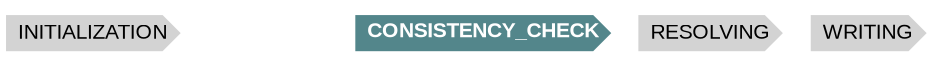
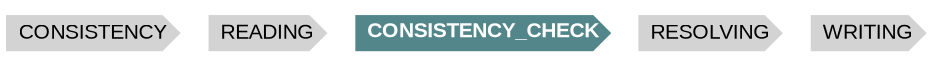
node "INITIALIZATION": label "INITIALIZATION" -> "CONSISTENCY"
node "READING": added
